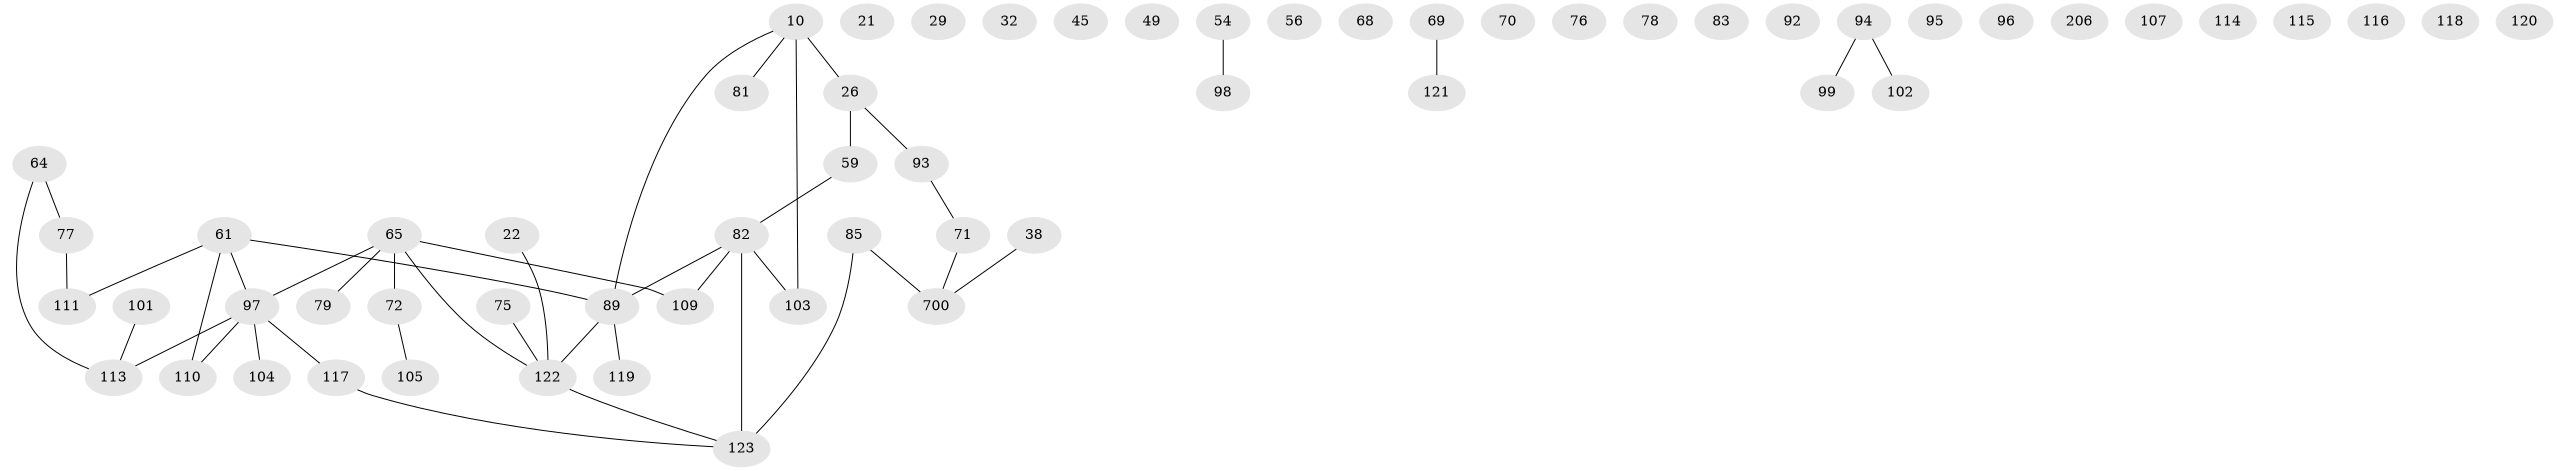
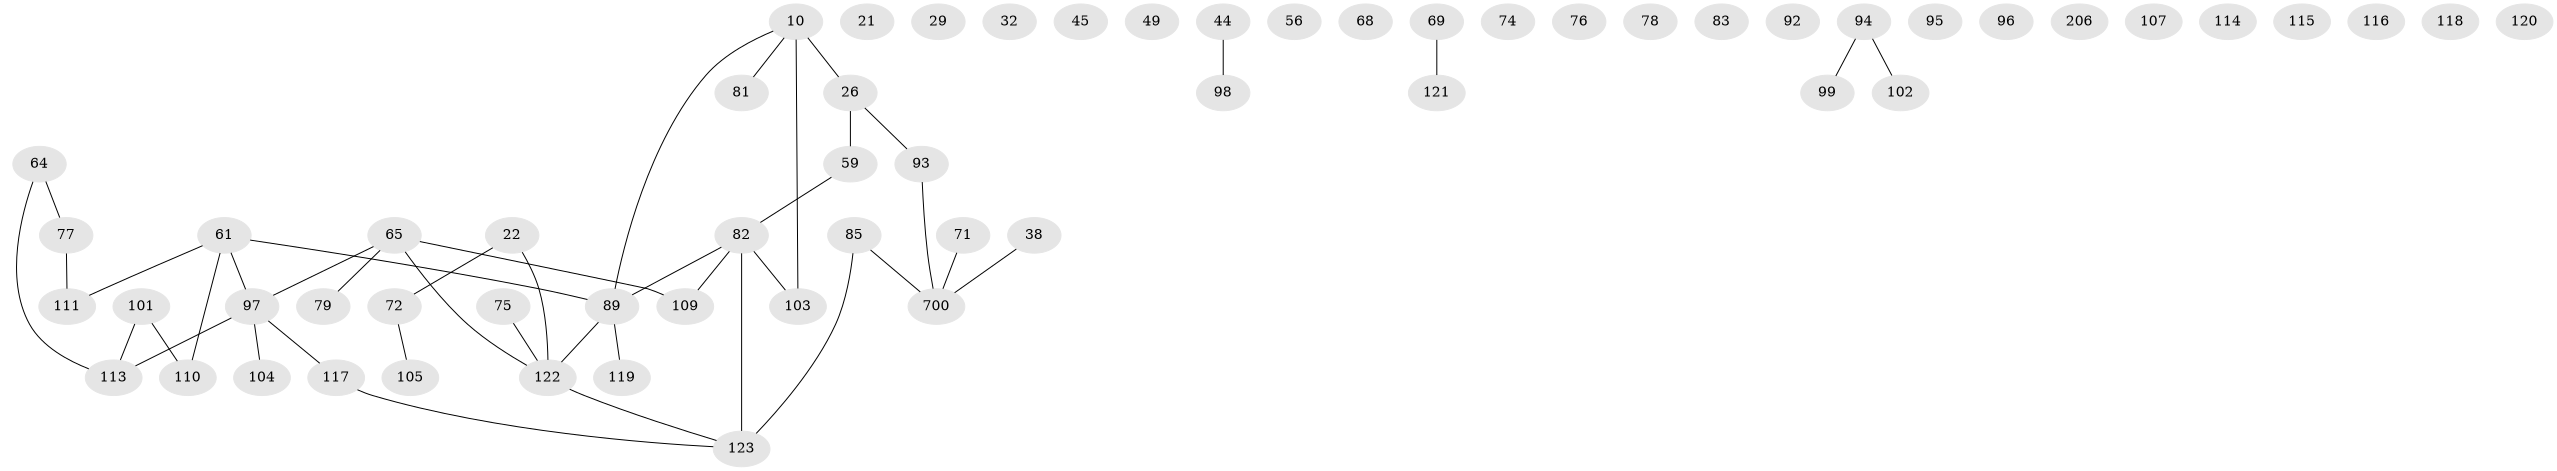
node "54": label "54" -> "44"
node "70": label "70" -> "74"
edge "93" -- "71": now "93" -- "700"
edge "65" -- "72": now "22" -- "72"
edge "97" -- "110": now "101" -- "110"
